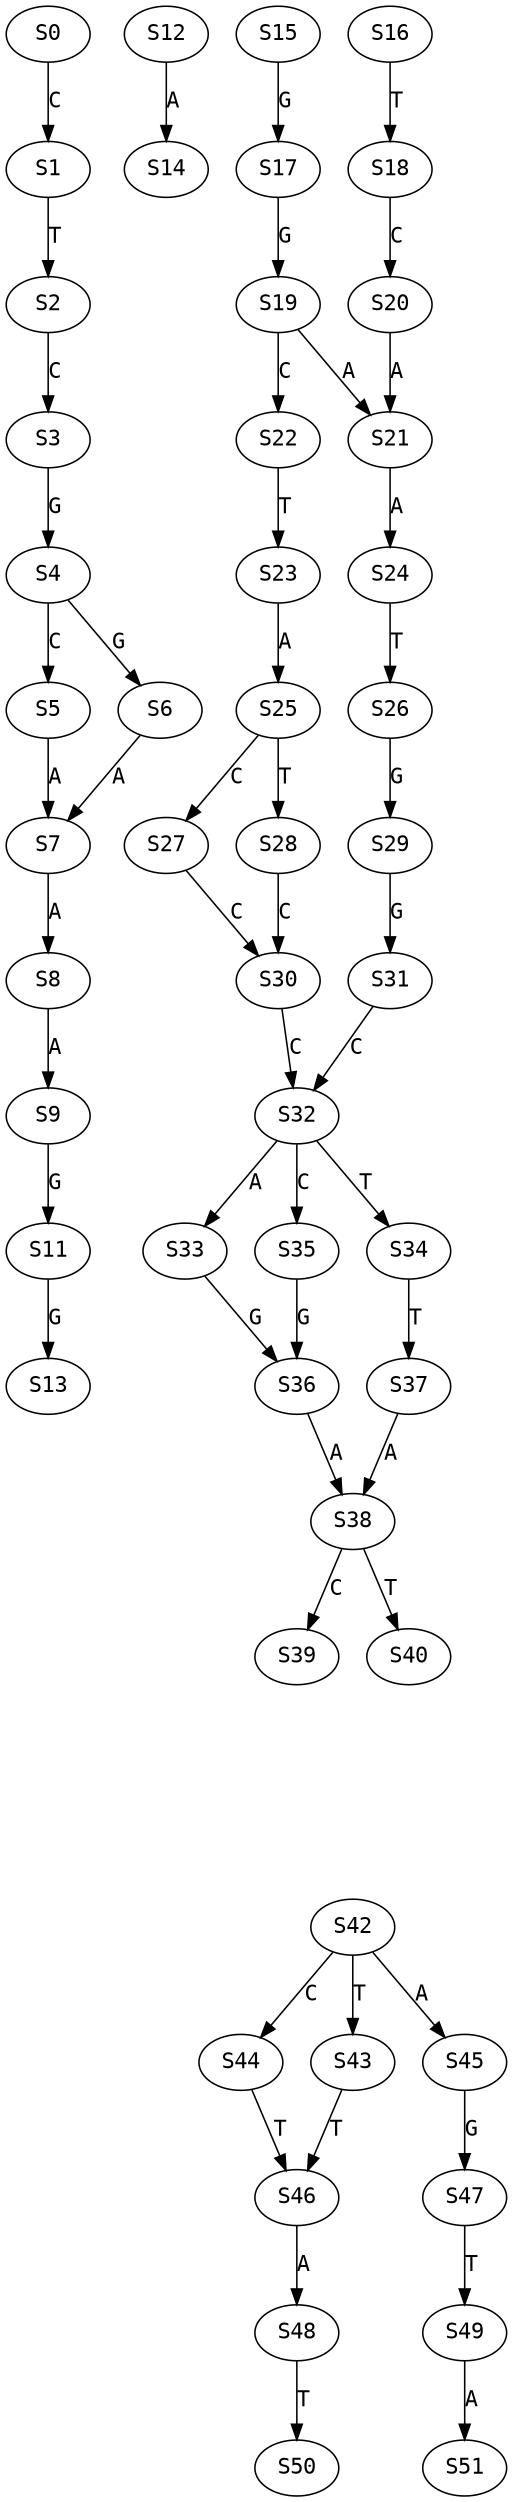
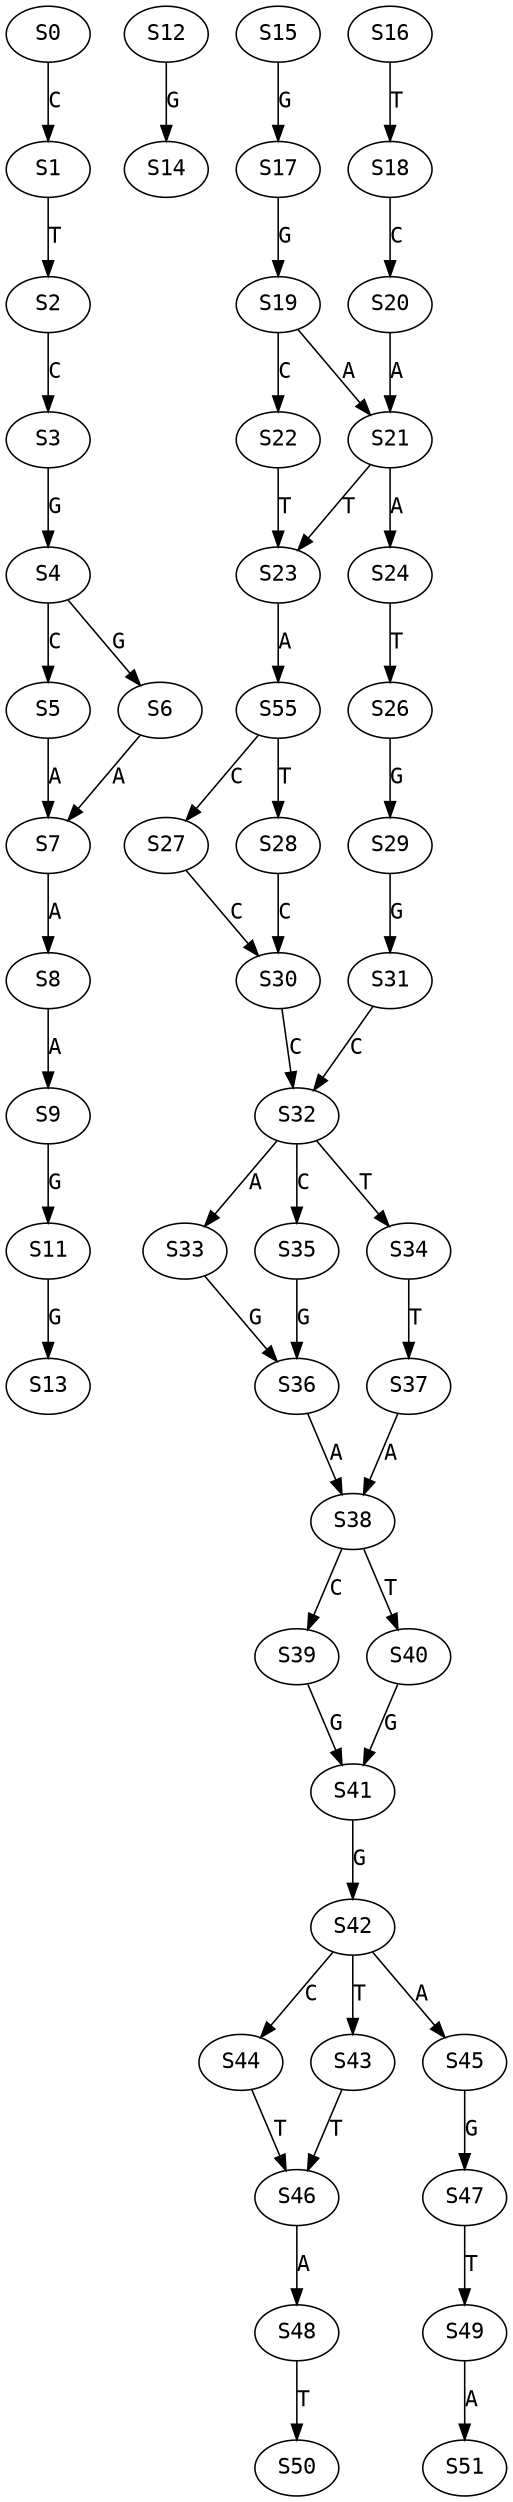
edge "S12" -> "S14": label "A" -> "G"
edge "S21" -> "S23": added, label "T"
node "S25": label "S25" -> "S55"
node "S41": added
